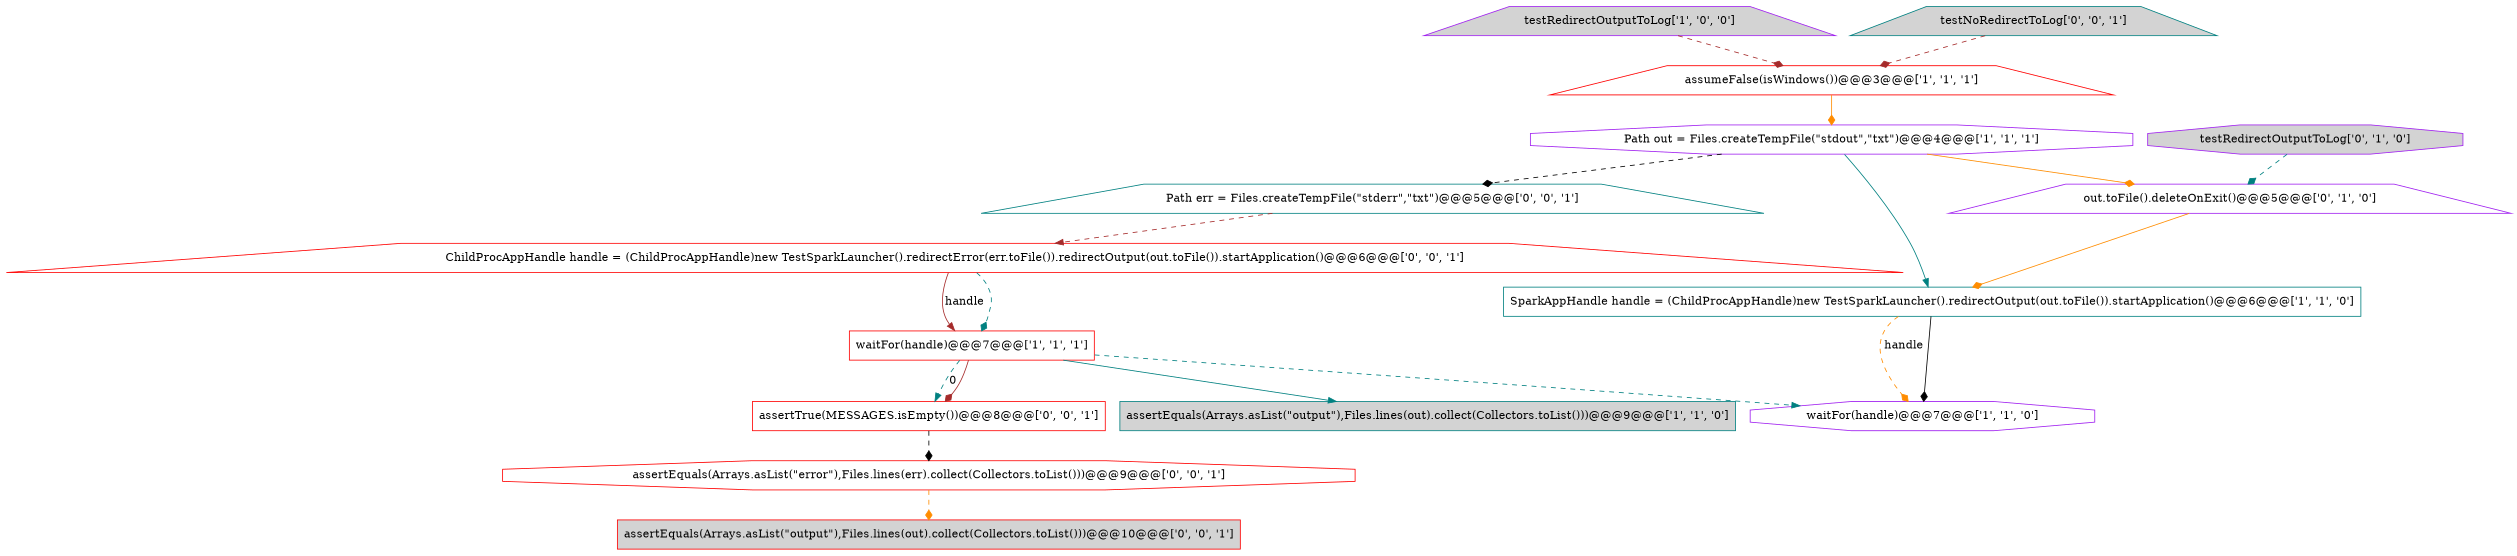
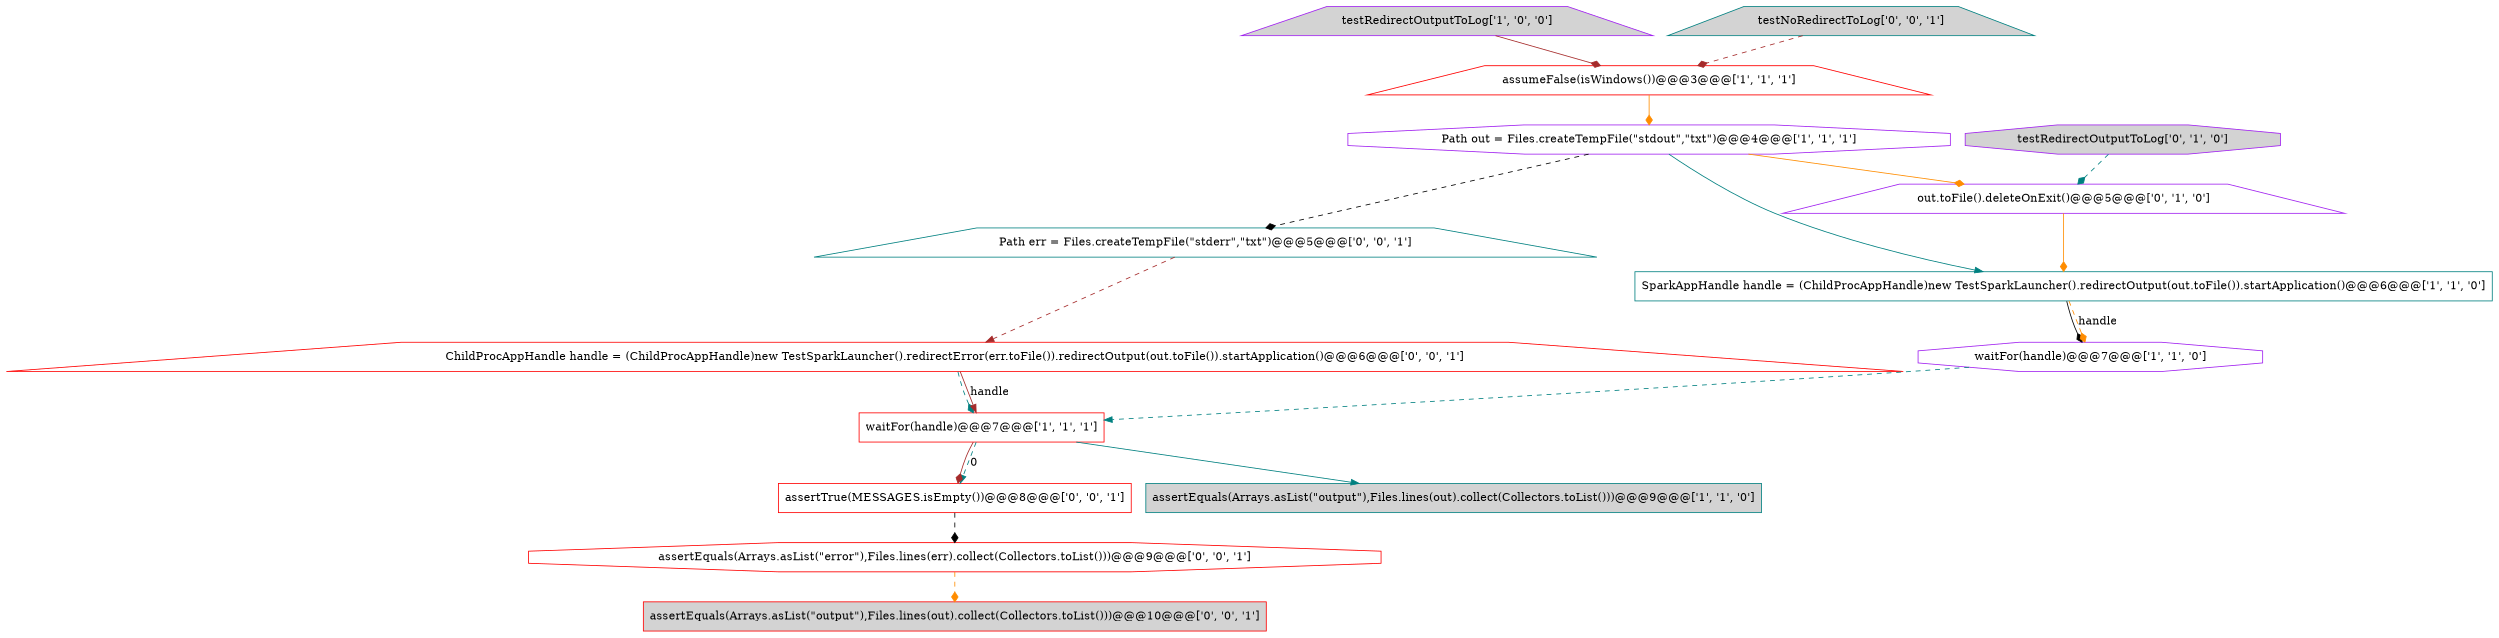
edge "testRedirectOutputToLog['1', '0', '0']" -> "assumeFalse(isWindows())@@@3@@@['1', '1', '1']": style dashed -> solid
edge "waitFor(handle)@@@7@@@['1', '1', '1']" -> "waitFor(handle)@@@7@@@['1', '1', '0']": reversed
